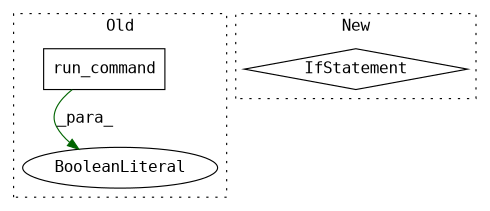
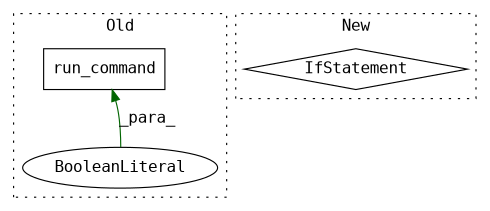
edge "run_command" -> "BooleanLiteral": reversed
